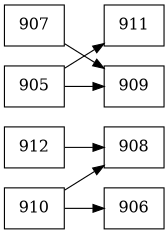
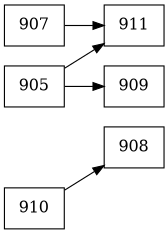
edge "907" -> "909": now "907" -> "911"
node "912": removed
node "906": removed
